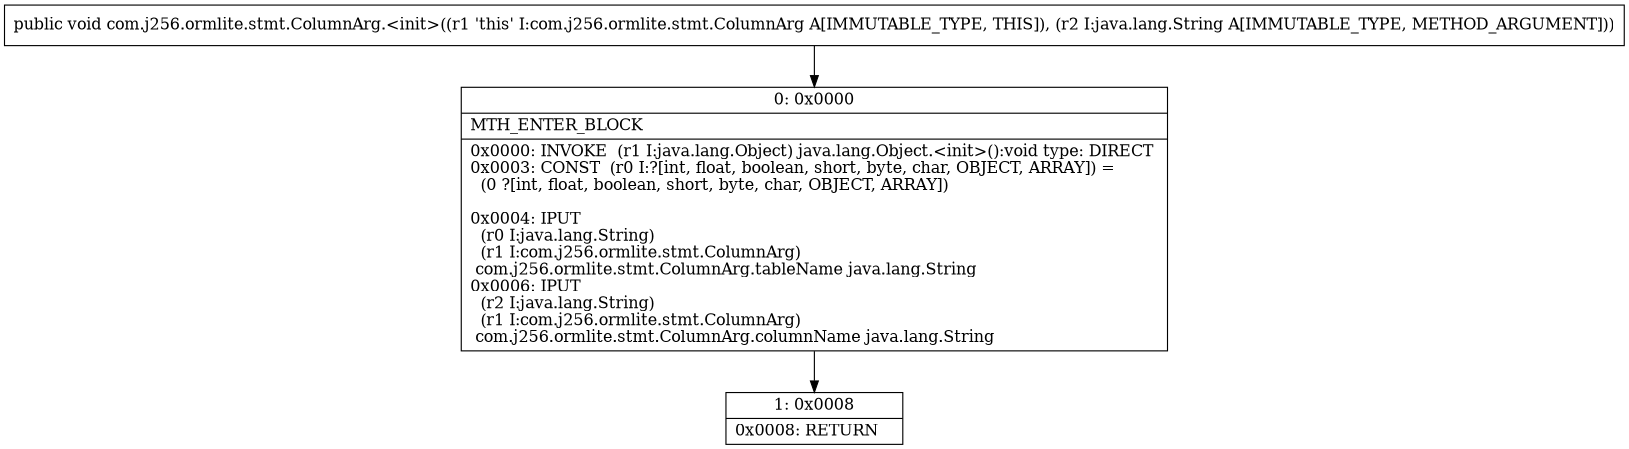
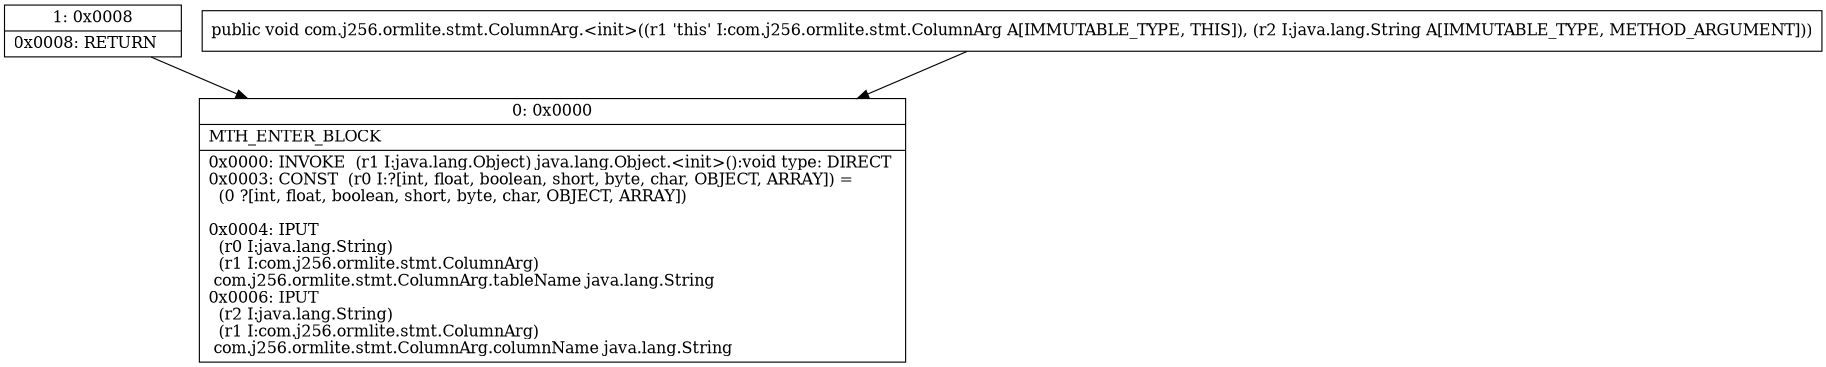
edge "0: 0x0000" -> "1: 0x0008": reversed
